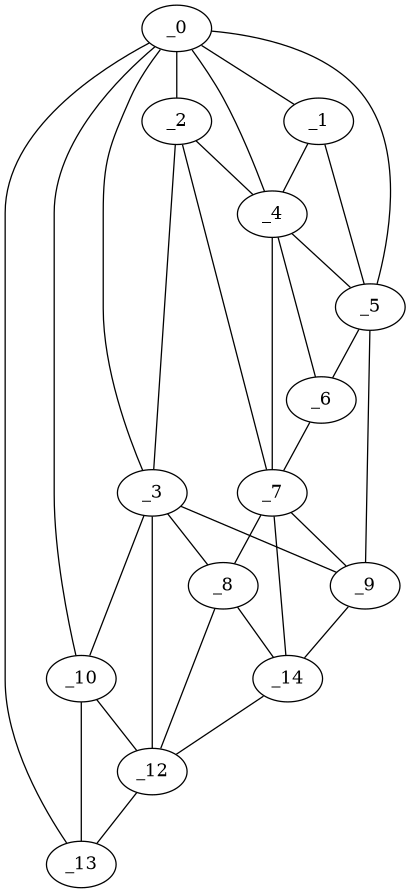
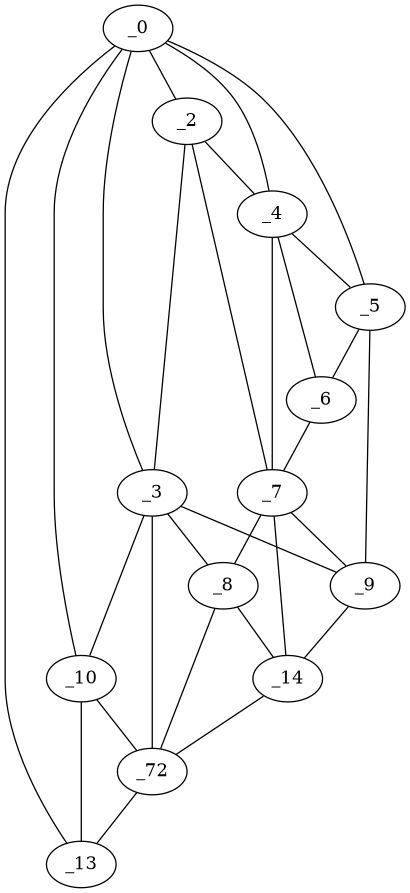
node "_1": removed
node "_12": label "_12" -> "_72"
